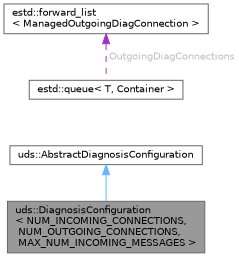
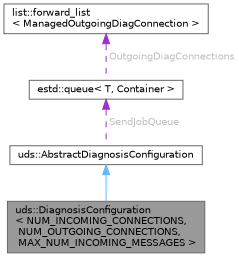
node "estd::forward_list < ManagedOutgoingDiagConnection >": label "estd::forward_list < ManagedOutgoingDiagConnection >" -> "list::forward_list < ManagedOutgoingDiagConnection >"
edge "uds::AbstractDiagnosisConfiguration" -> "estd::queue< T, Container >": added, label "SendJobQueue"
